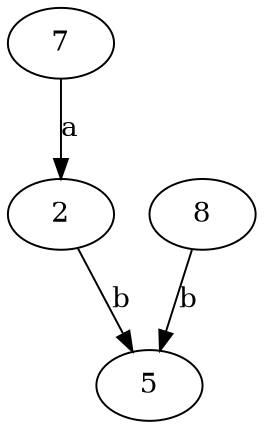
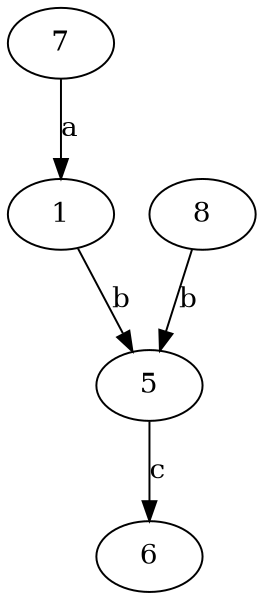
node "2": label "2" -> "1"
node "6": added
